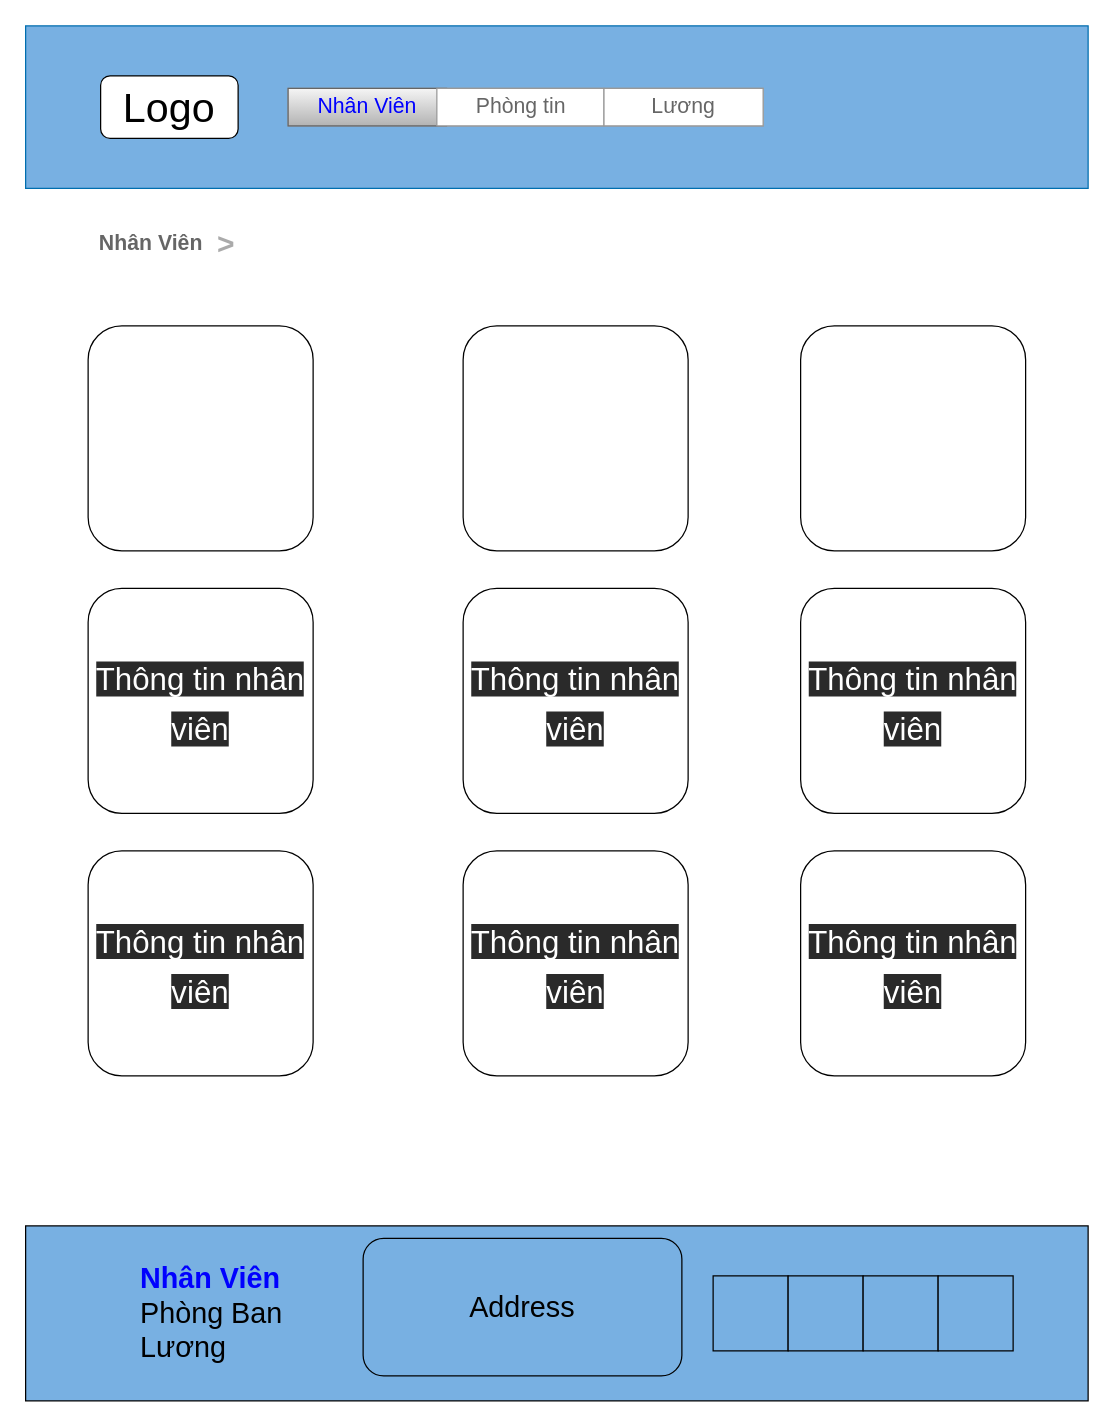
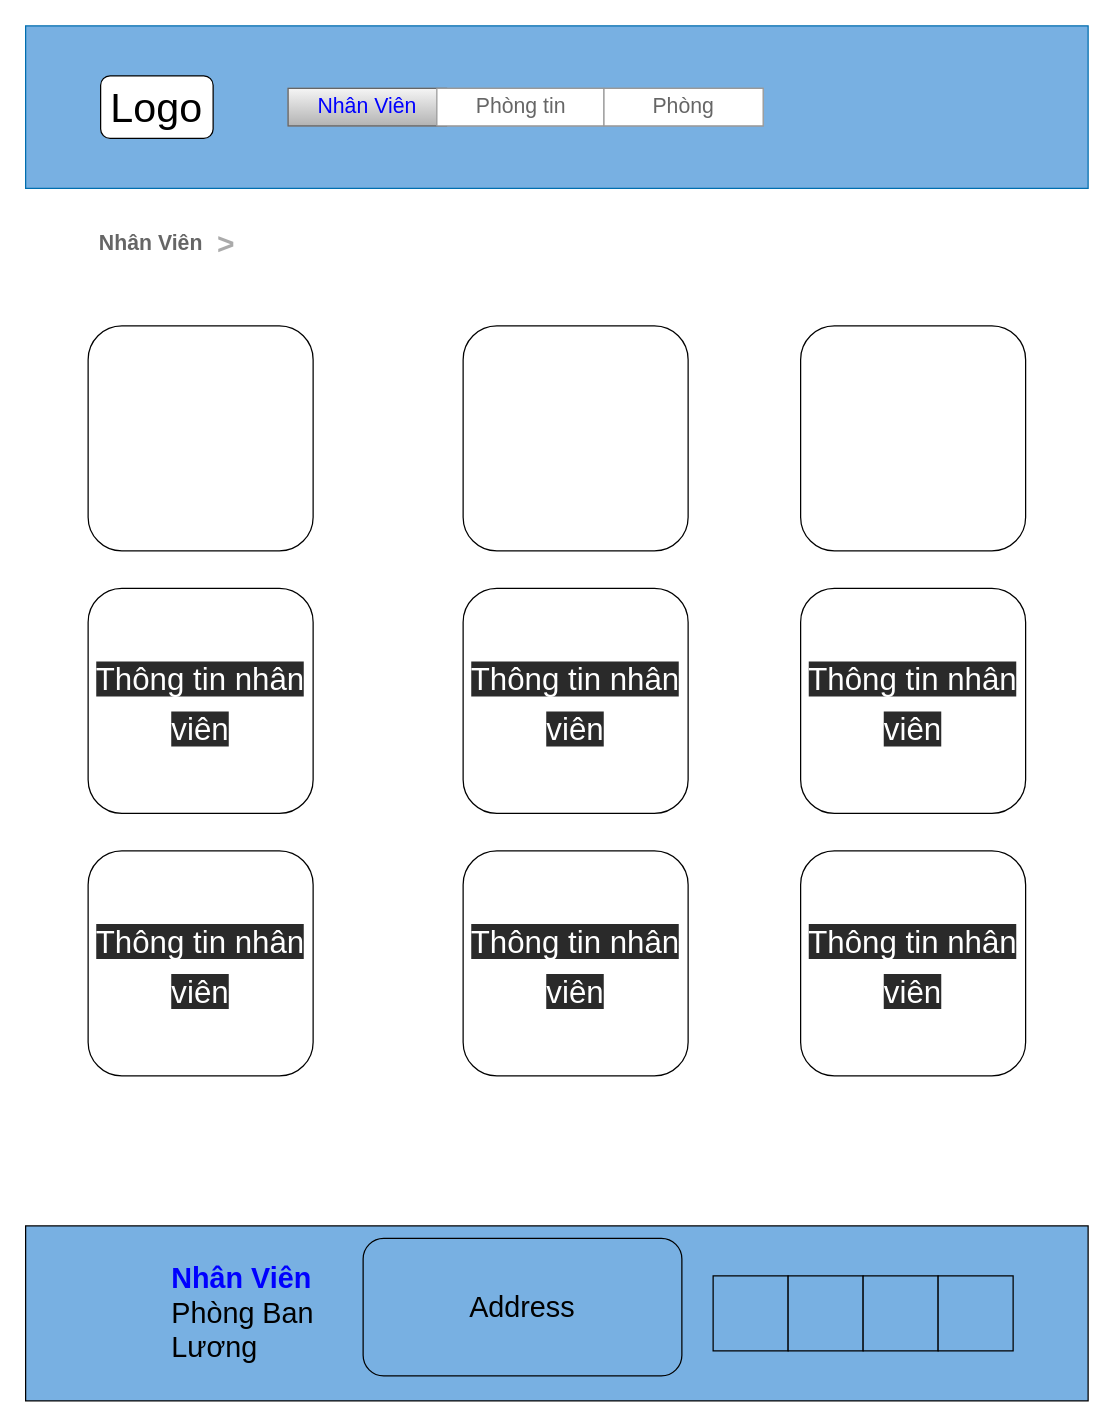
node "Logo": size 138x63 -> 113x63
node "Lương": label "Lương" -> "Phòng"
node "Nhân Viên Phòng Ban Lương": moved (219, 1313) -> (251, 1313)
